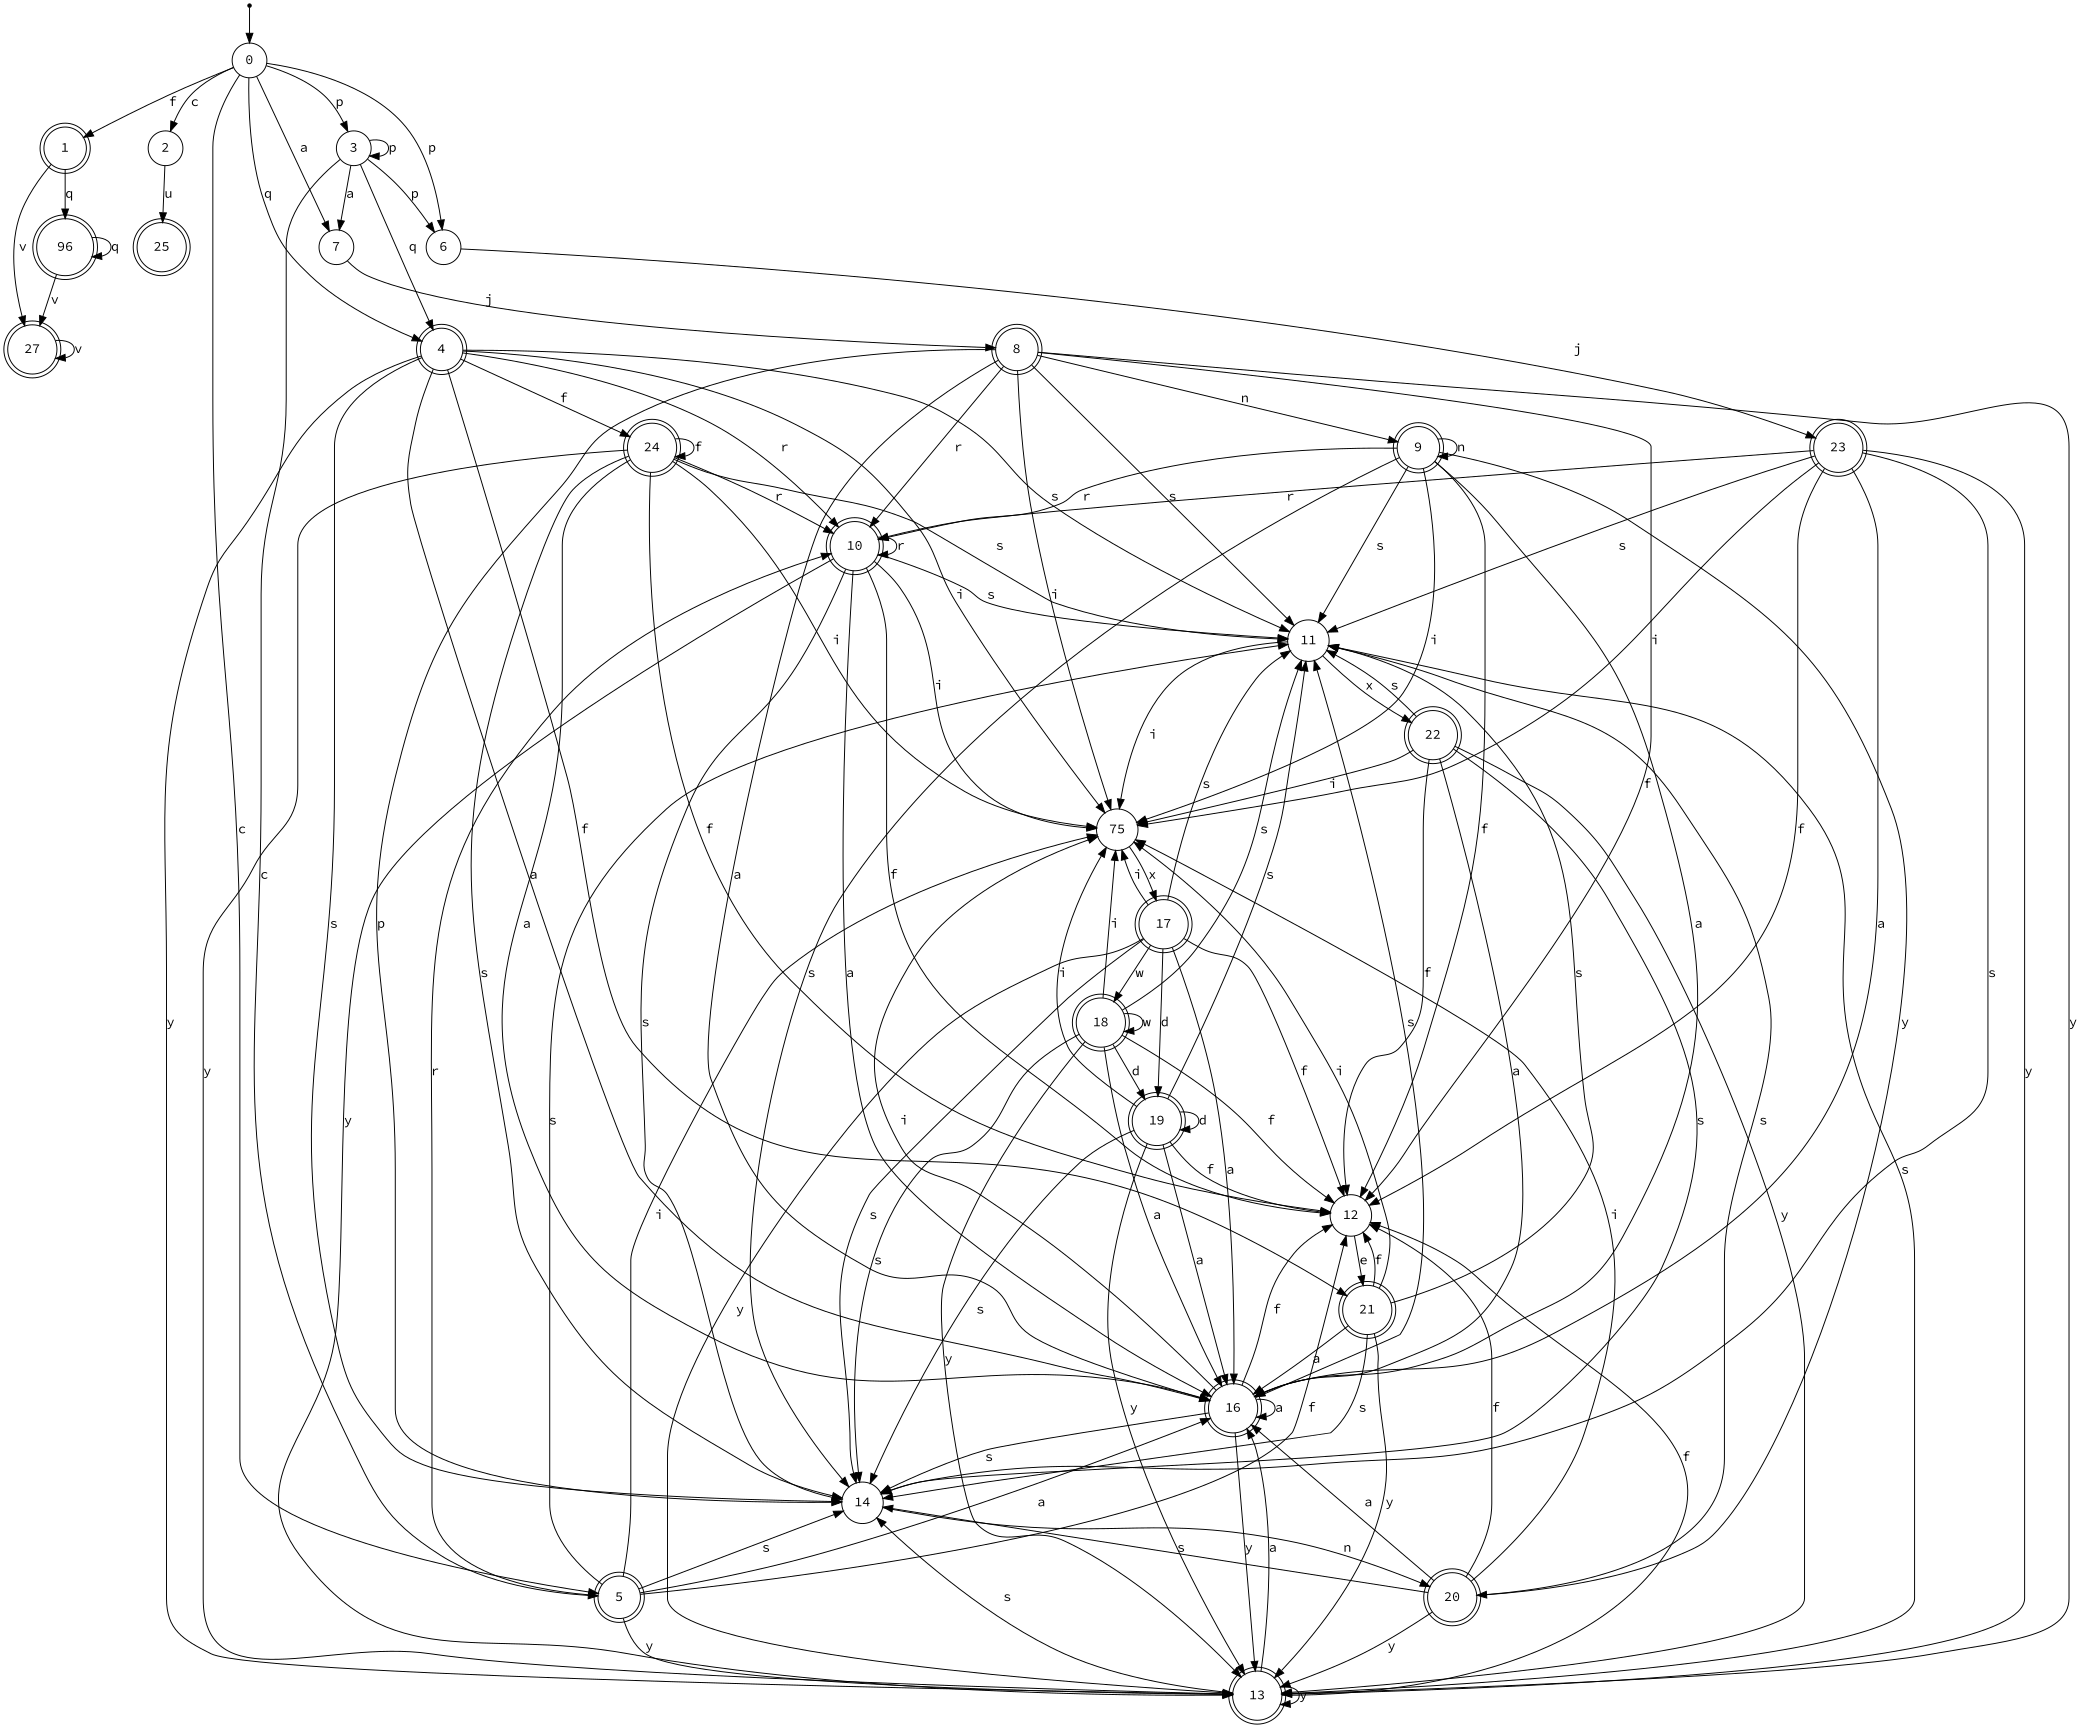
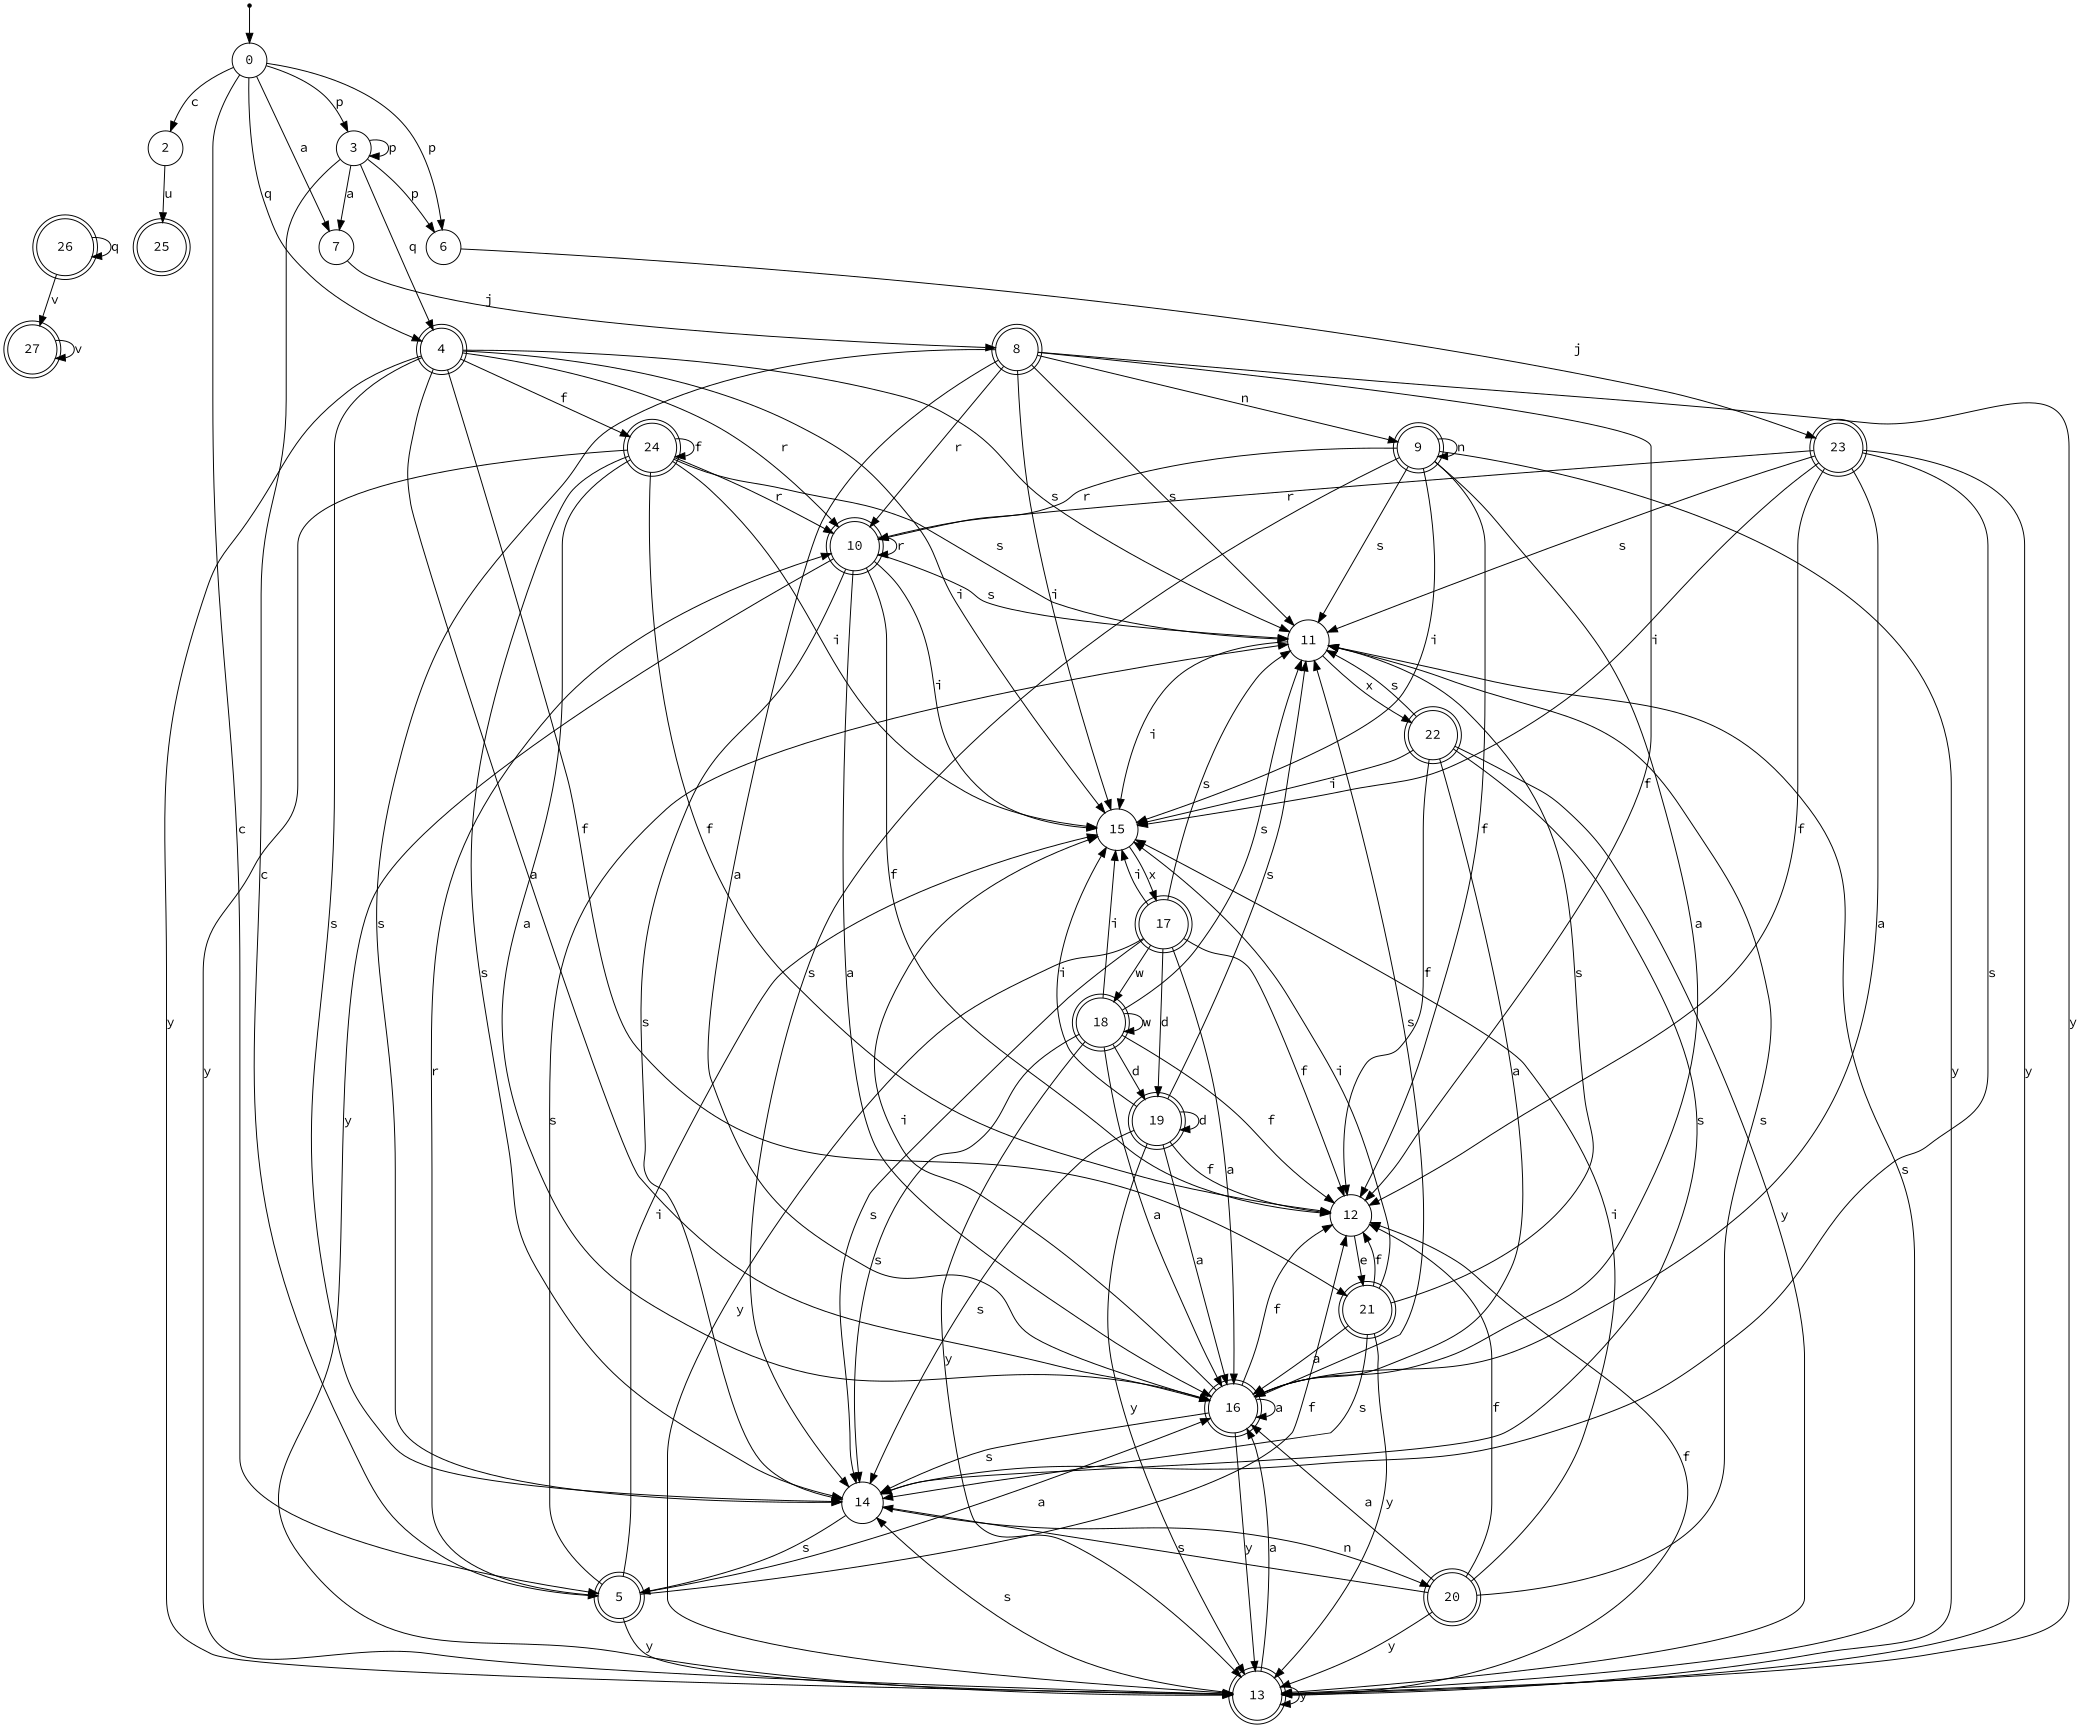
node "1": removed
node "96": label "96" -> "26"
node "75": label "75" -> "15"
edge "8" -> "14": label "p" -> "s"
edge "9" -> "20": now "9" -> "13"
edge "5" -> "14": reversed
